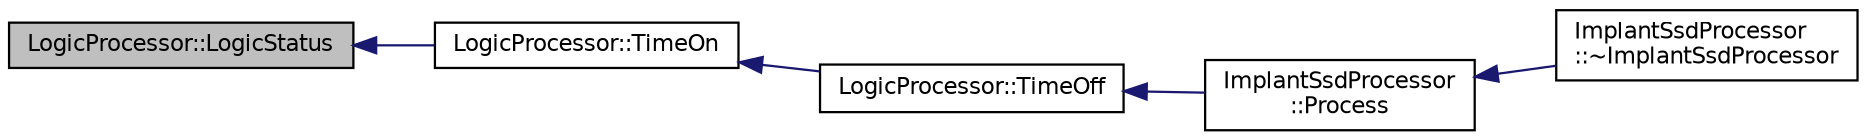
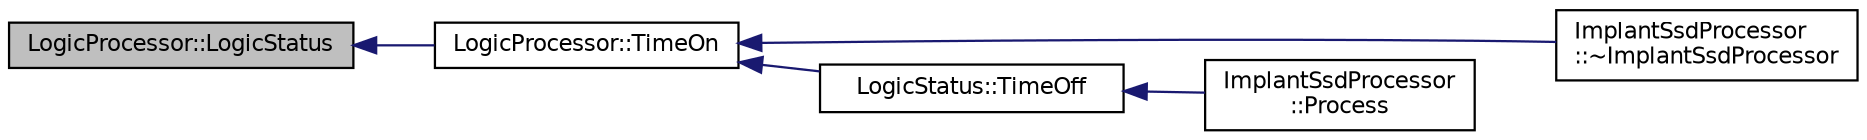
edge "ImplantSsdProcessor ::~ImplantSsdProcessor" -> "ImplantSsdProcessor ::Process": now "ImplantSsdProcessor ::~ImplantSsdProcessor" -> "LogicProcessor::TimeOn"
node "LogicProcessor::TimeOff": label "LogicProcessor::TimeOff" -> "LogicStatus::TimeOff"
